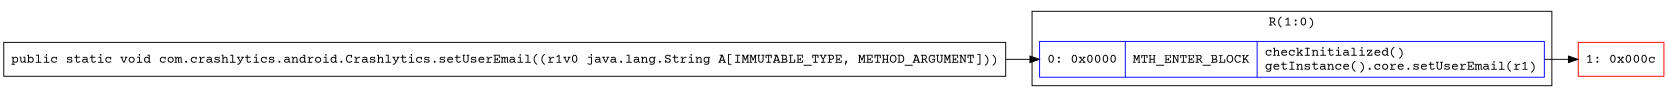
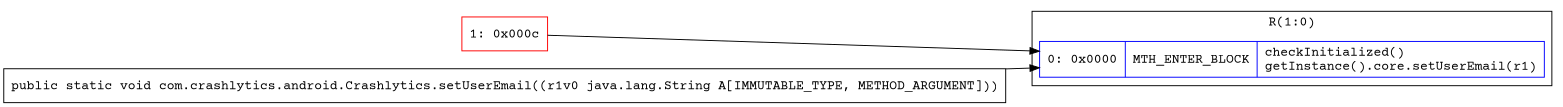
edge "0: 0x0000" -> "1: 0x000c": reversed
